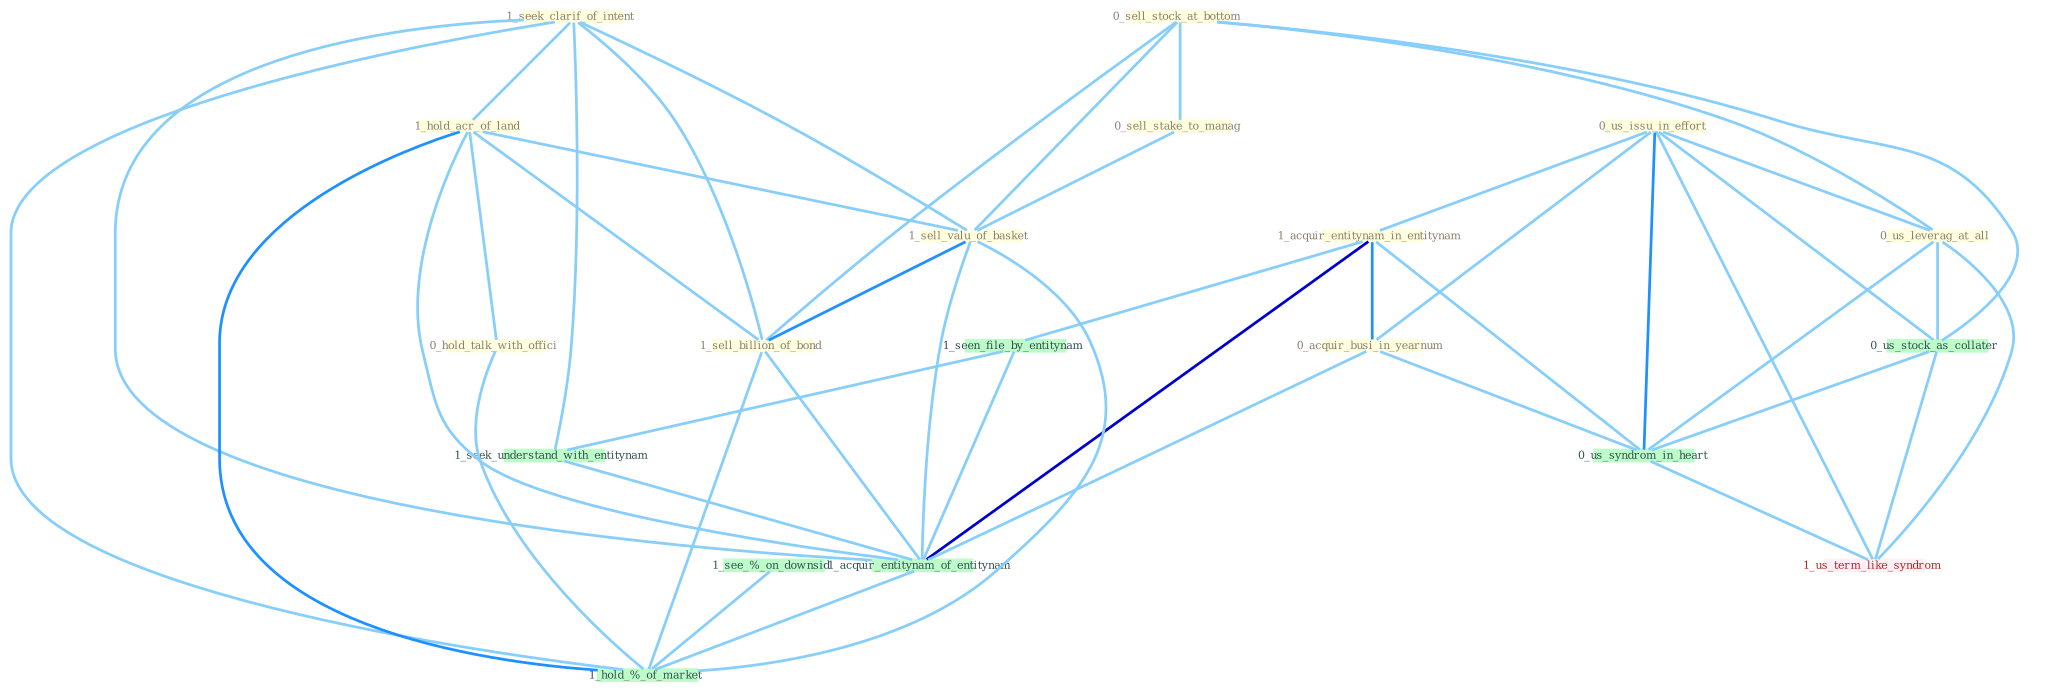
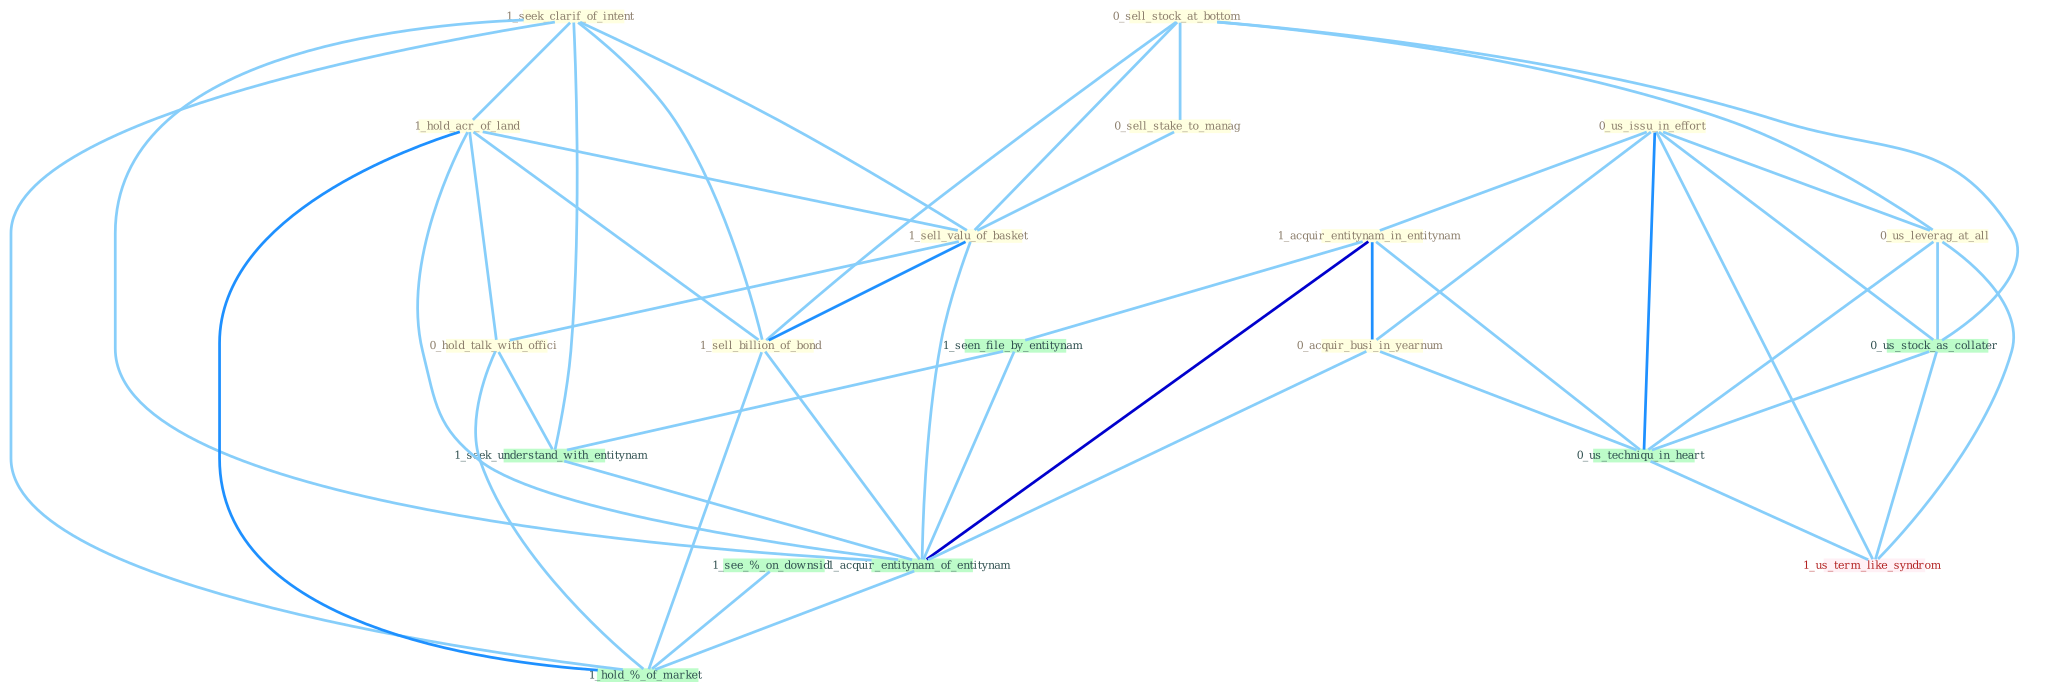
edge "0_hold_talk_with_offici" -- "1_seek_understand_with_entitynam": added
node "0_us_syndrom_in_heart": label "0_us_syndrom_in_heart" -> "0_us_techniqu_in_heart"
edge "1_sell_valu_of_basket" -- "1_hold_%_of_market": now "1_sell_valu_of_basket" -- "0_hold_talk_with_offici"
